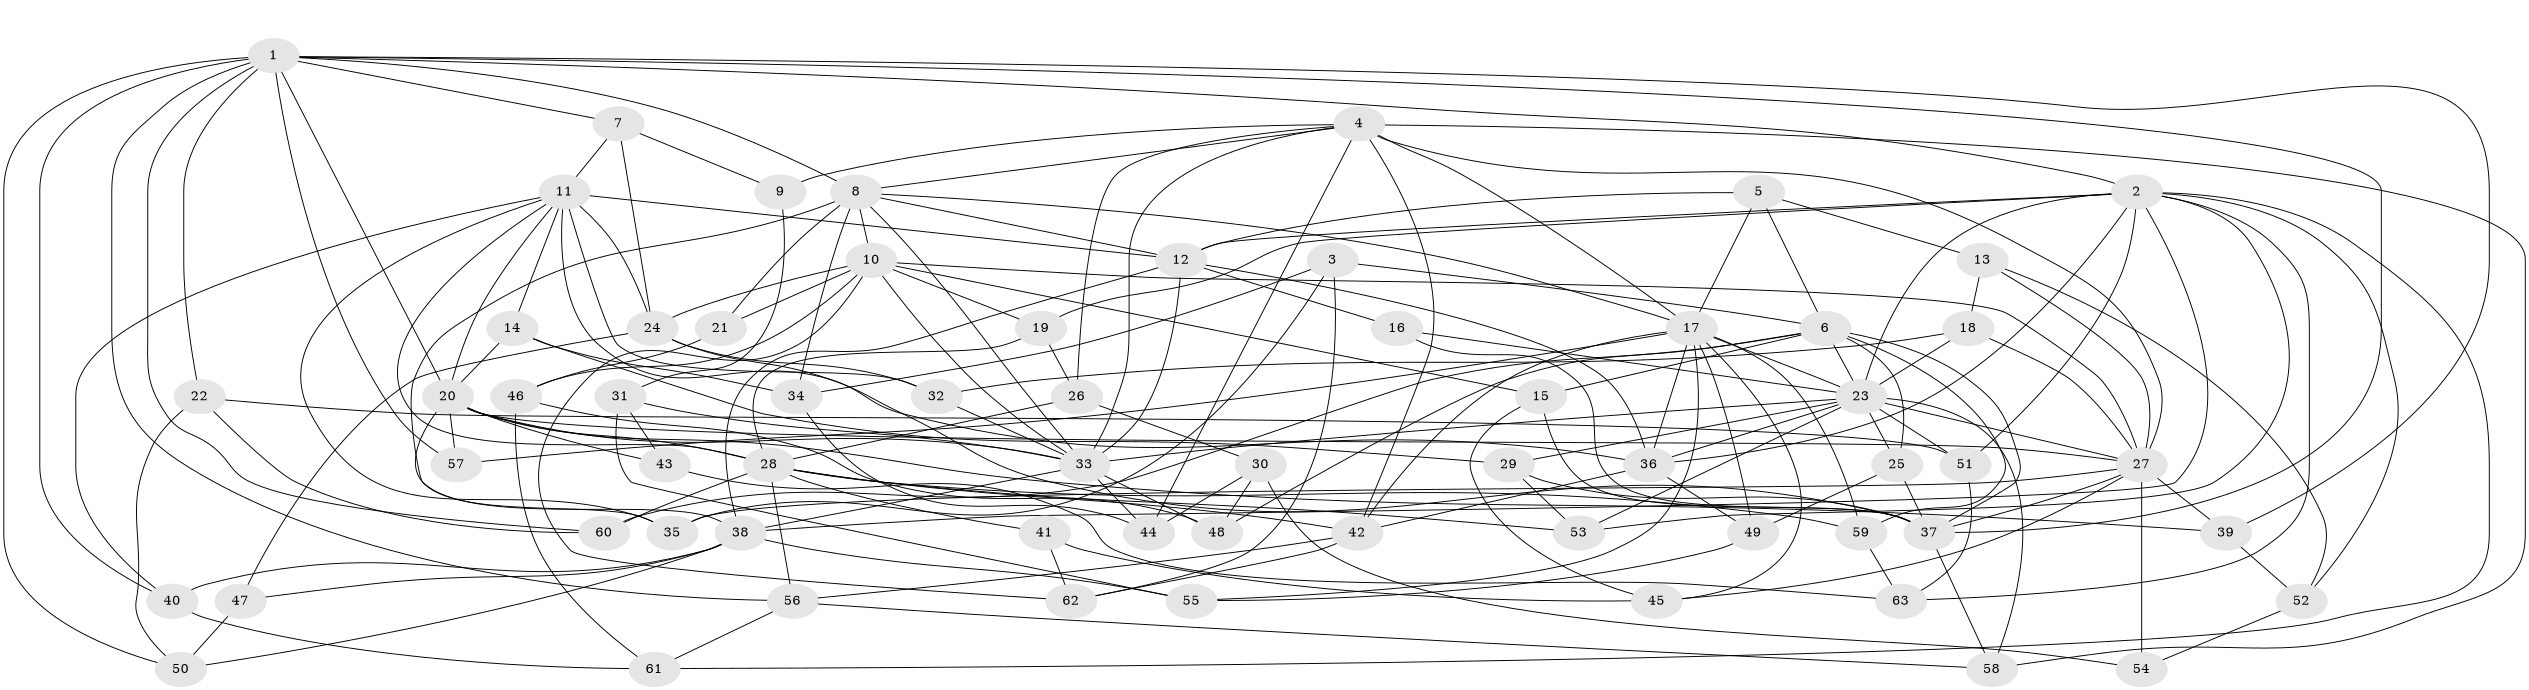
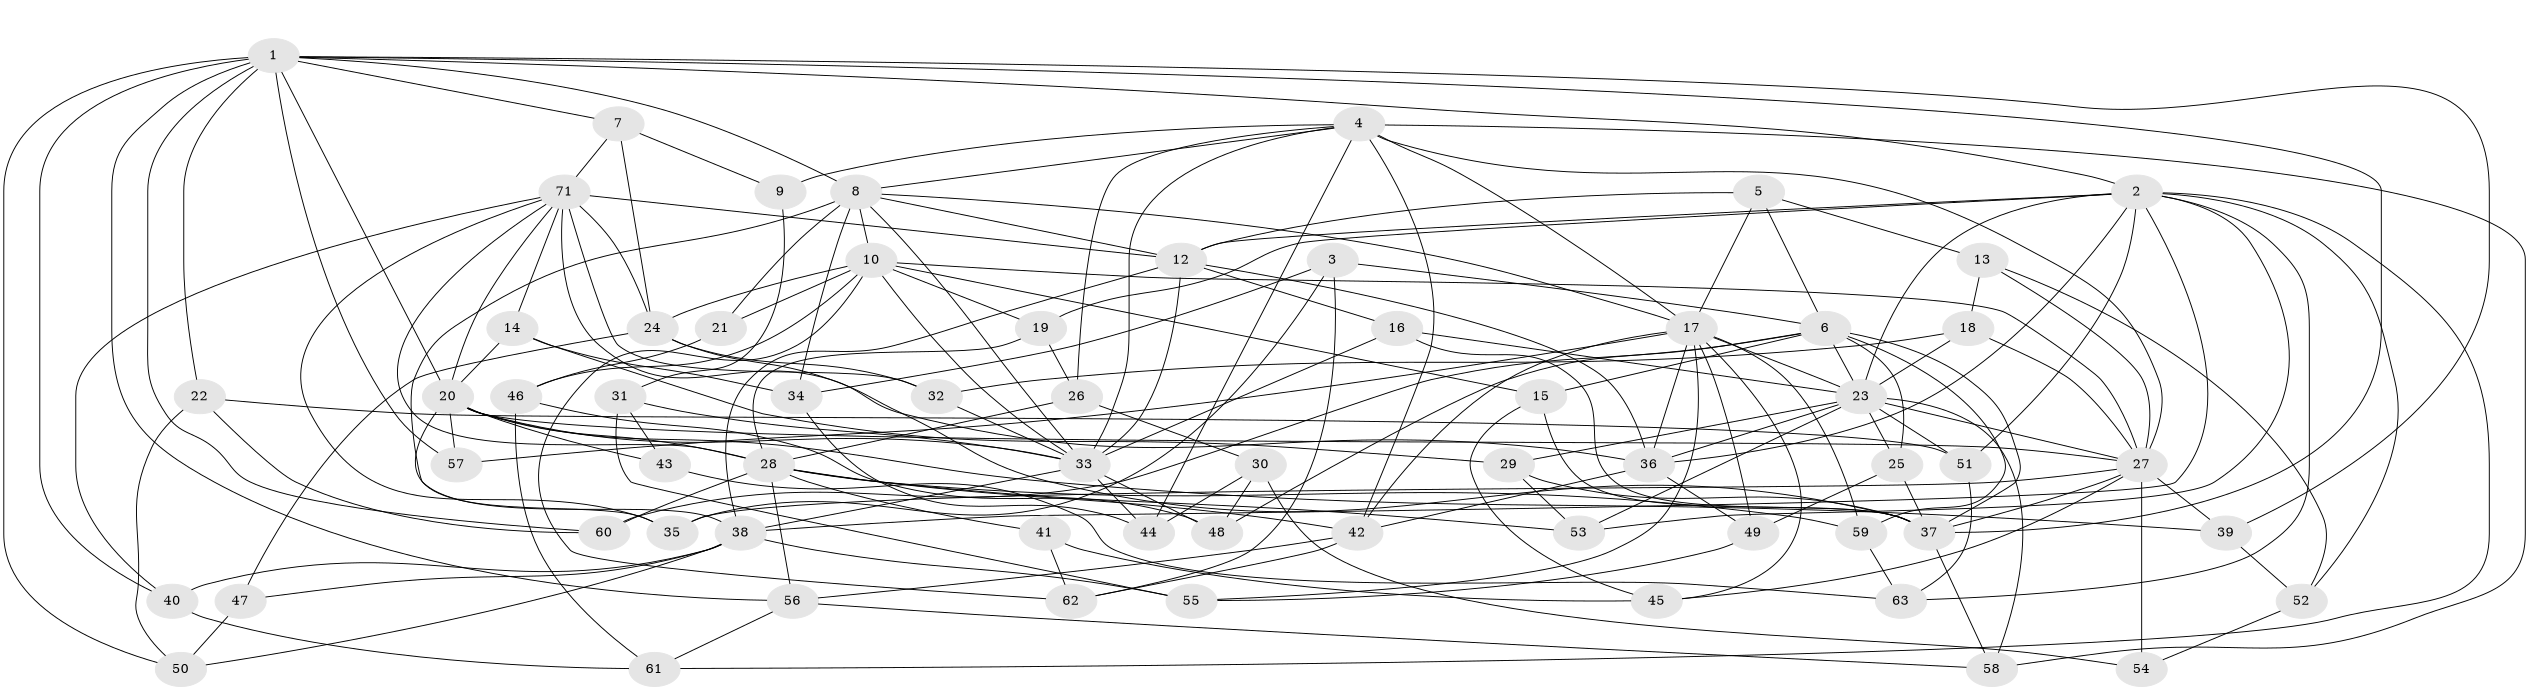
node "11": label "11" -> "71"
edge "23" -- "33": now "16" -- "33"
